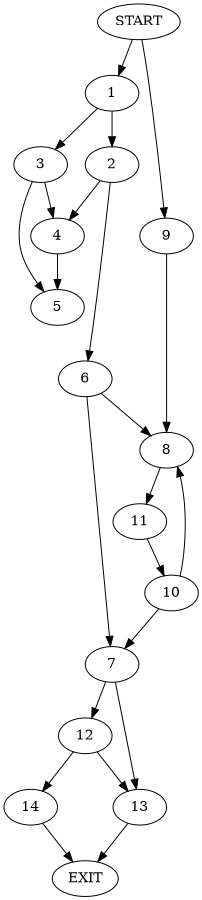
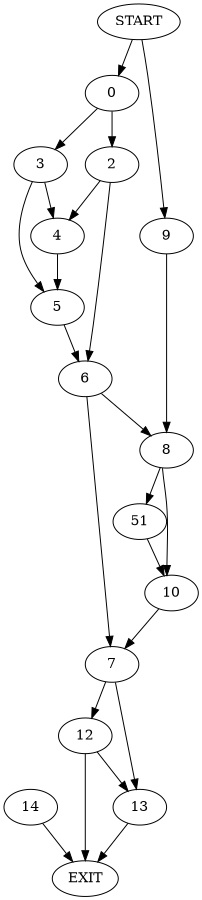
node "1": label "1" -> "0"
edge "5" -> "6": added
node "11": label "11" -> "51"
edge "10" -> "8": reversed
edge "12" -> "14": now "12" -> "EXIT"
